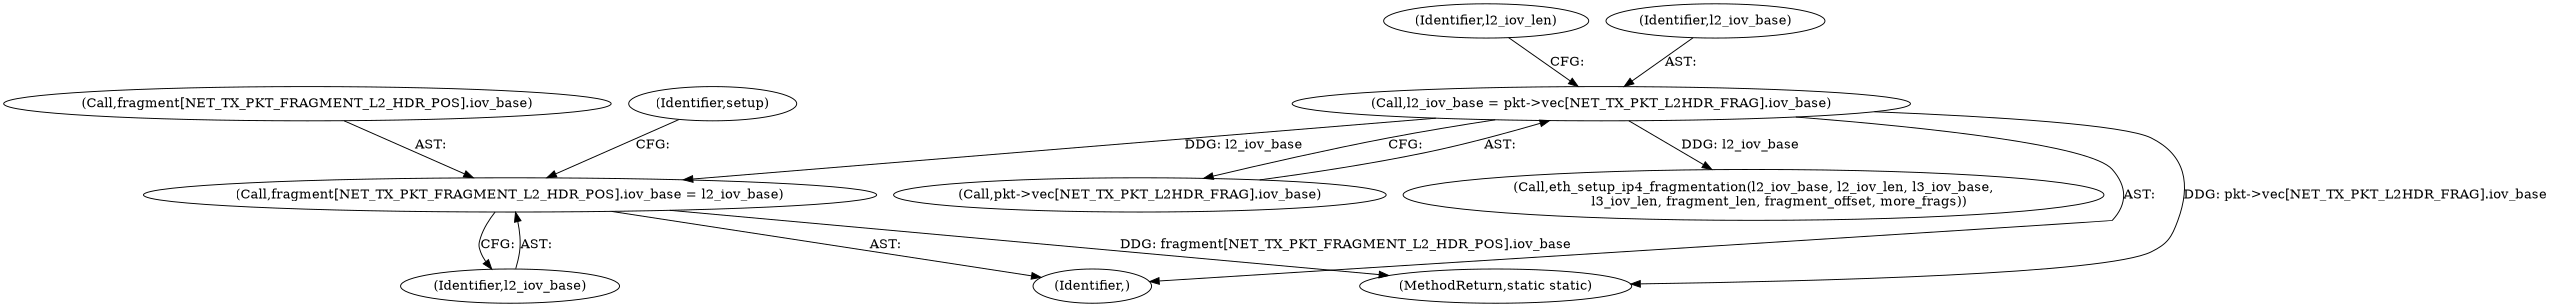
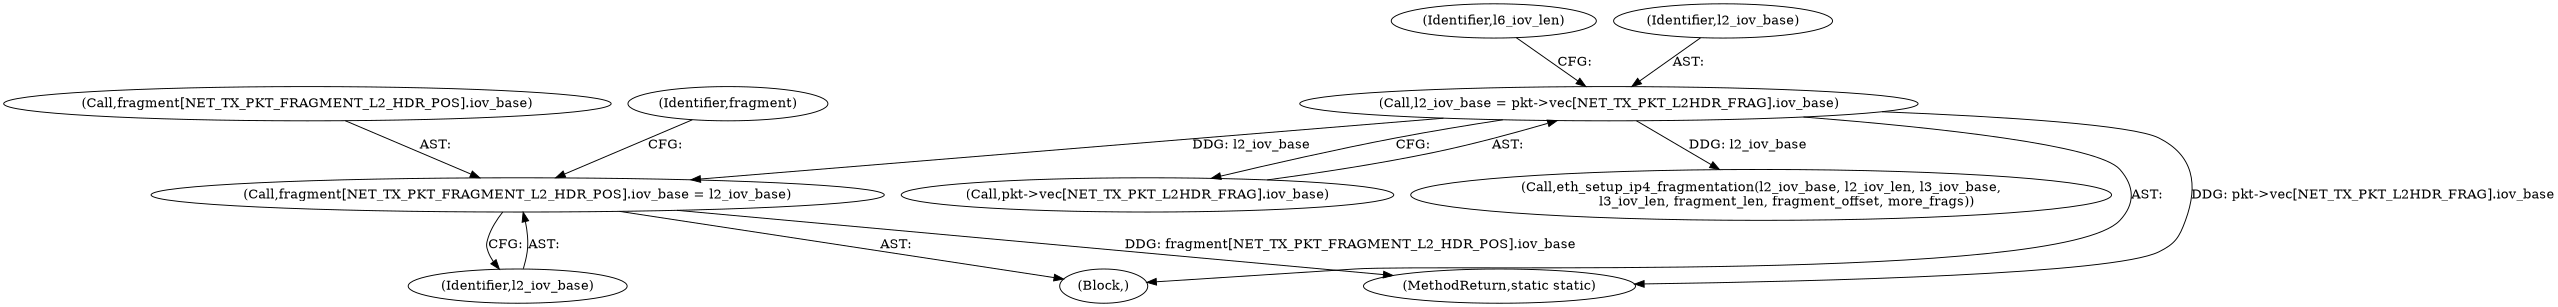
node "(Identifier,l2_iov_len)": label "(Identifier,l2_iov_len)" -> "(Identifier,l6_iov_len)"
node "(Identifier,setup)": label "(Identifier,setup)" -> "(Identifier,fragment)"
node "(Identifier,)": label "(Identifier,)" -> "(Block,)"
